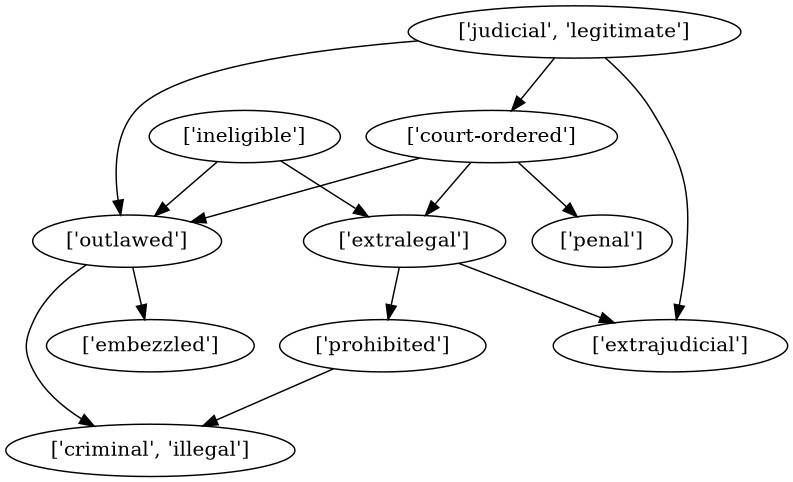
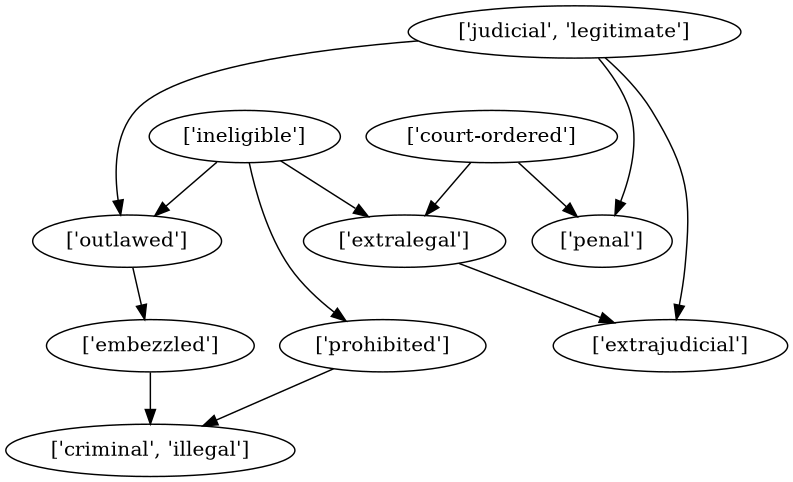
edge "['judicial', 'legitimate']" -> "['court-ordered']": now "['judicial', 'legitimate']" -> "['penal']"
edge "['court-ordered']" -> "['outlawed']": removed
edge "['extralegal']" -> "['prohibited']": now "['ineligible']" -> "['prohibited']"
edge "['outlawed']" -> "['criminal', 'illegal']": now "['embezzled']" -> "['criminal', 'illegal']"
